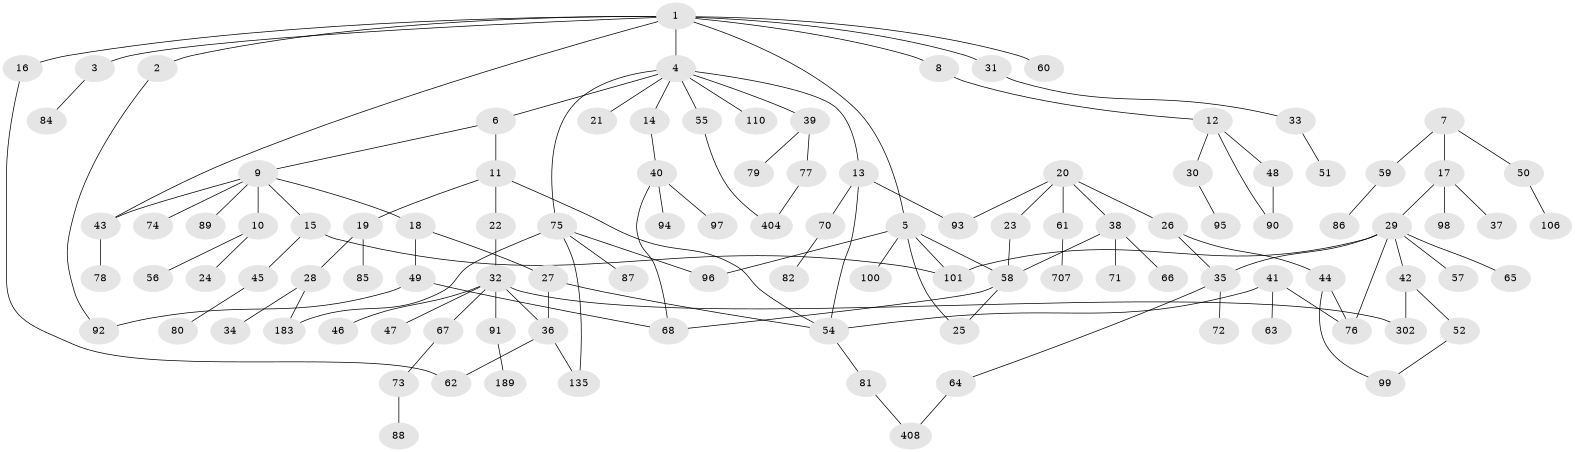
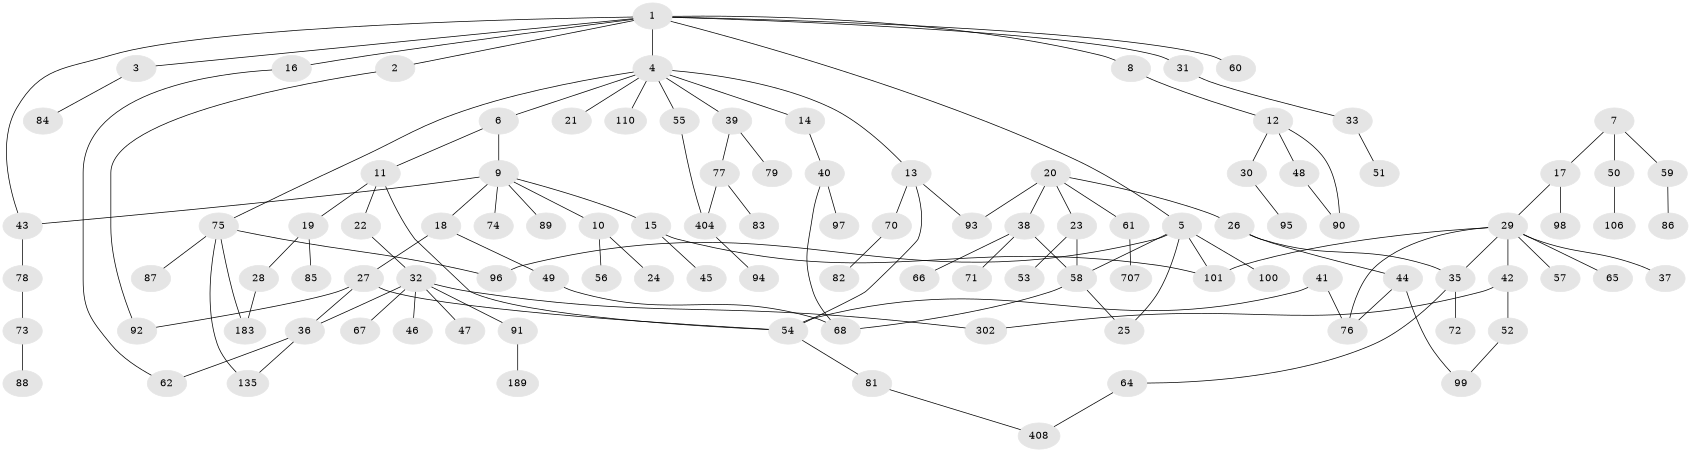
edge "40" -- "94": now "404" -- "94"
edge "17" -- "37": now "29" -- "37"
node "83": added
node "53": added
edge "49" -- "92": now "27" -- "92"
node "80": removed
node "34": removed
node "63": removed
edge "67" -- "73": now "78" -- "73"
